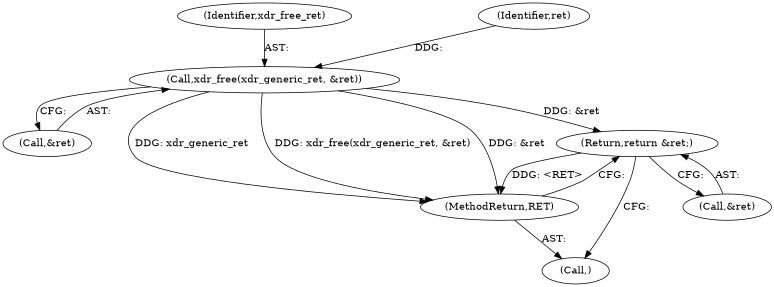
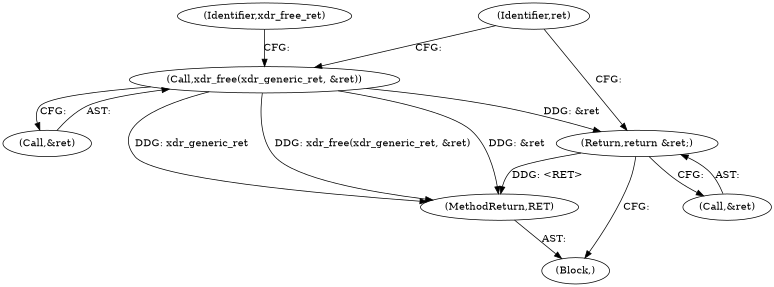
edge "(Identifier,xdr_free_ret)" -> "(Call,xdr_free(xdr_generic_ret, &ret))": label "AST: " -> "CFG: "
edge "(Identifier,ret)" -> "(Call,xdr_free(xdr_generic_ret, &ret))": label "DDG: " -> "CFG: "
edge "(MethodReturn,RET)" -> "(Return,return &ret;)": now "(Identifier,ret)" -> "(Return,return &ret;)"
node "(Call,)": label "(Call,)" -> "(Block,)"
